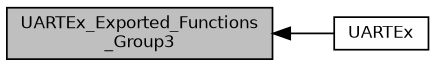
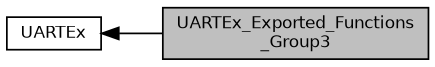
edge "UARTEx" -> "UARTEx_Exported_Functions _Group3": reversed
